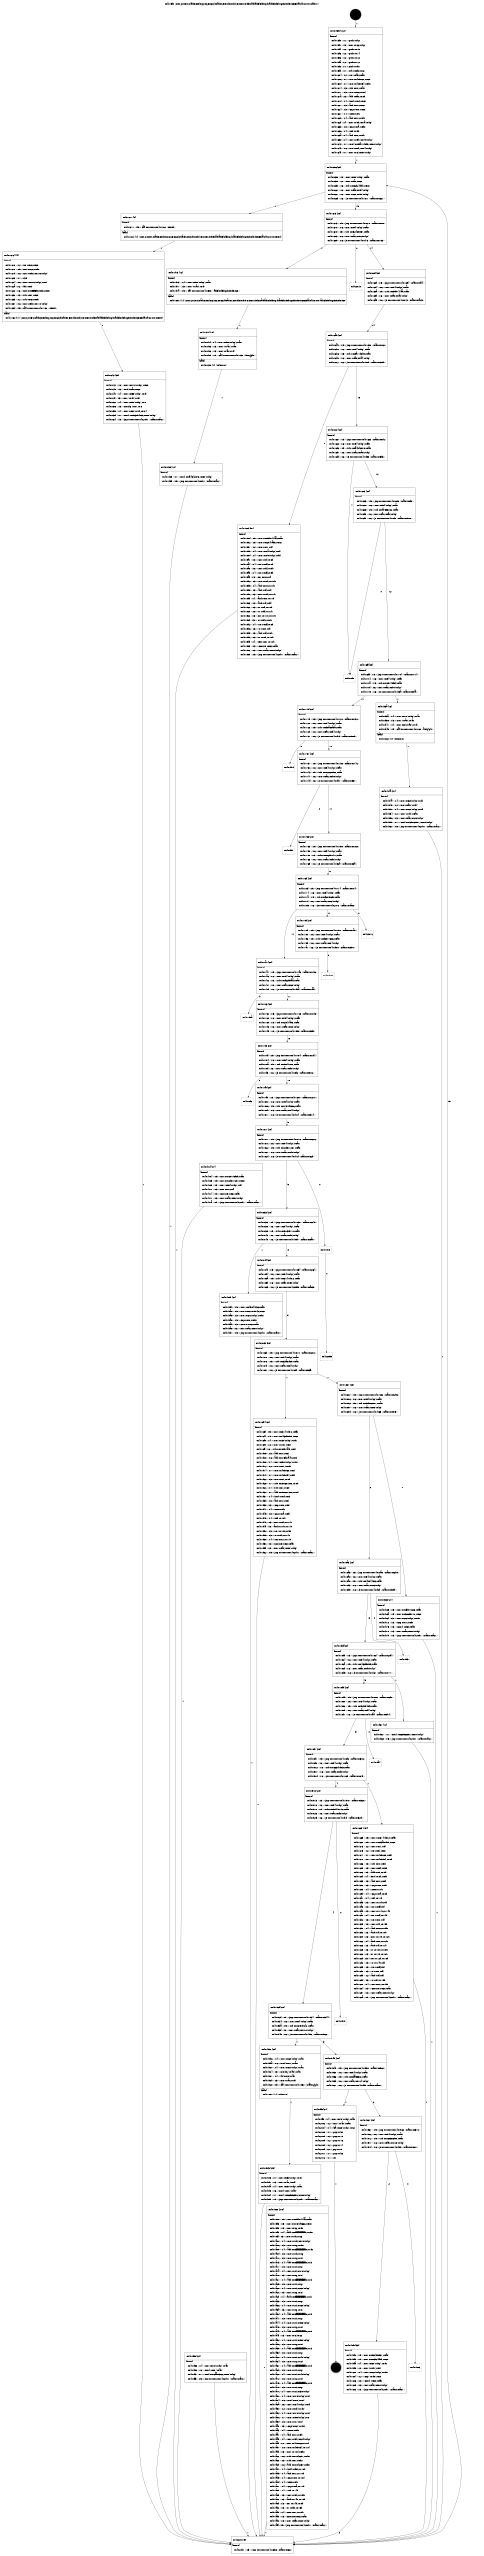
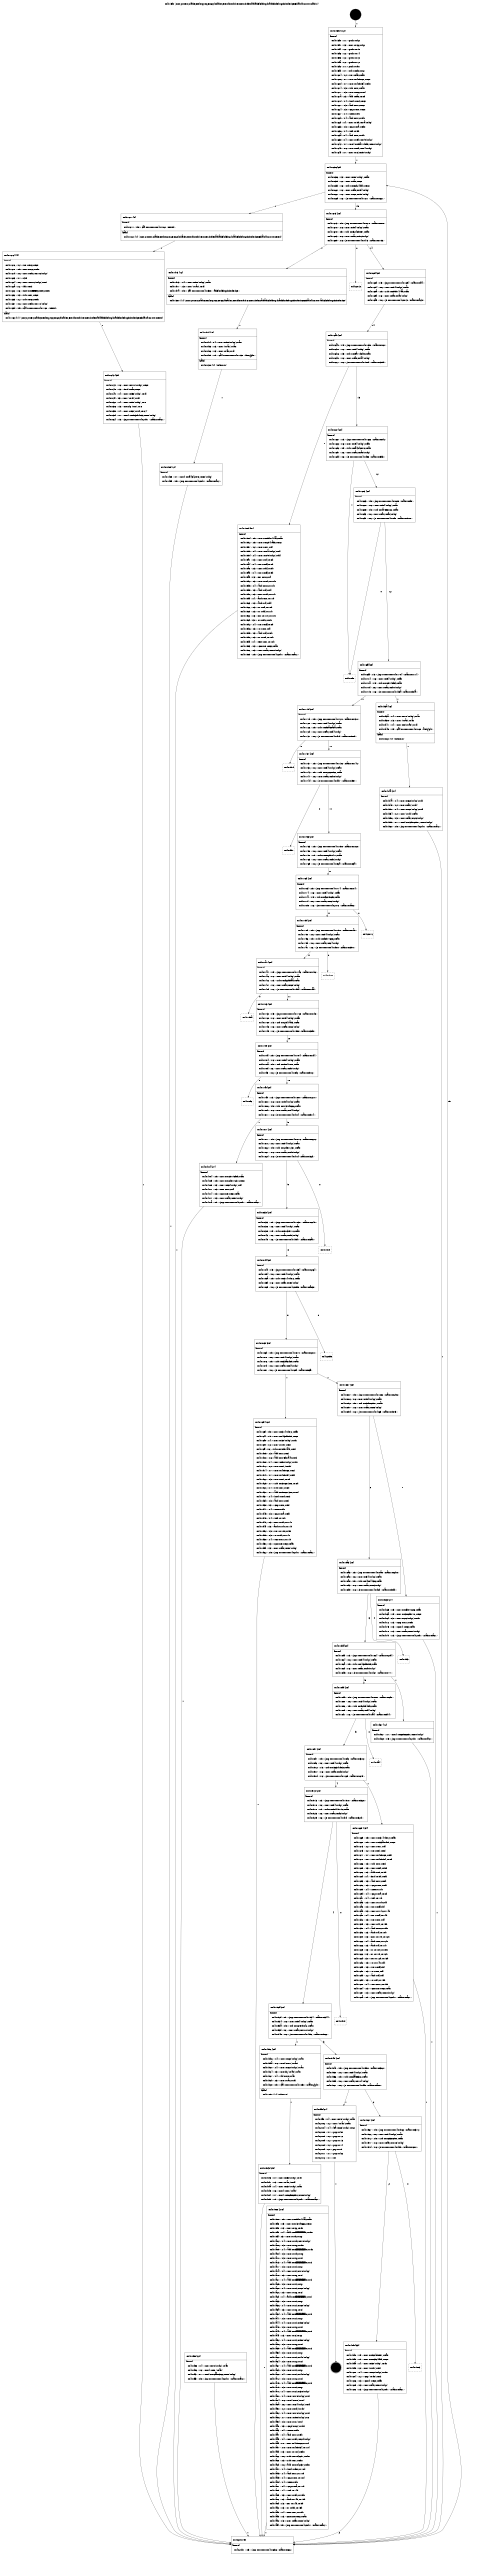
edge "0x40176f [28]" -> "0x4017a7 [28]": now "0x40178b [28]" -> "0x4017a7 [28]"
edge "0x4017fb [28]" -> "0x401b04 [27]": added, label "1"
edge "0x401b1f" -> "0x402055": now "0x40184f [28]" -> "0x402055"
node "0x401b9b [27]": removed
